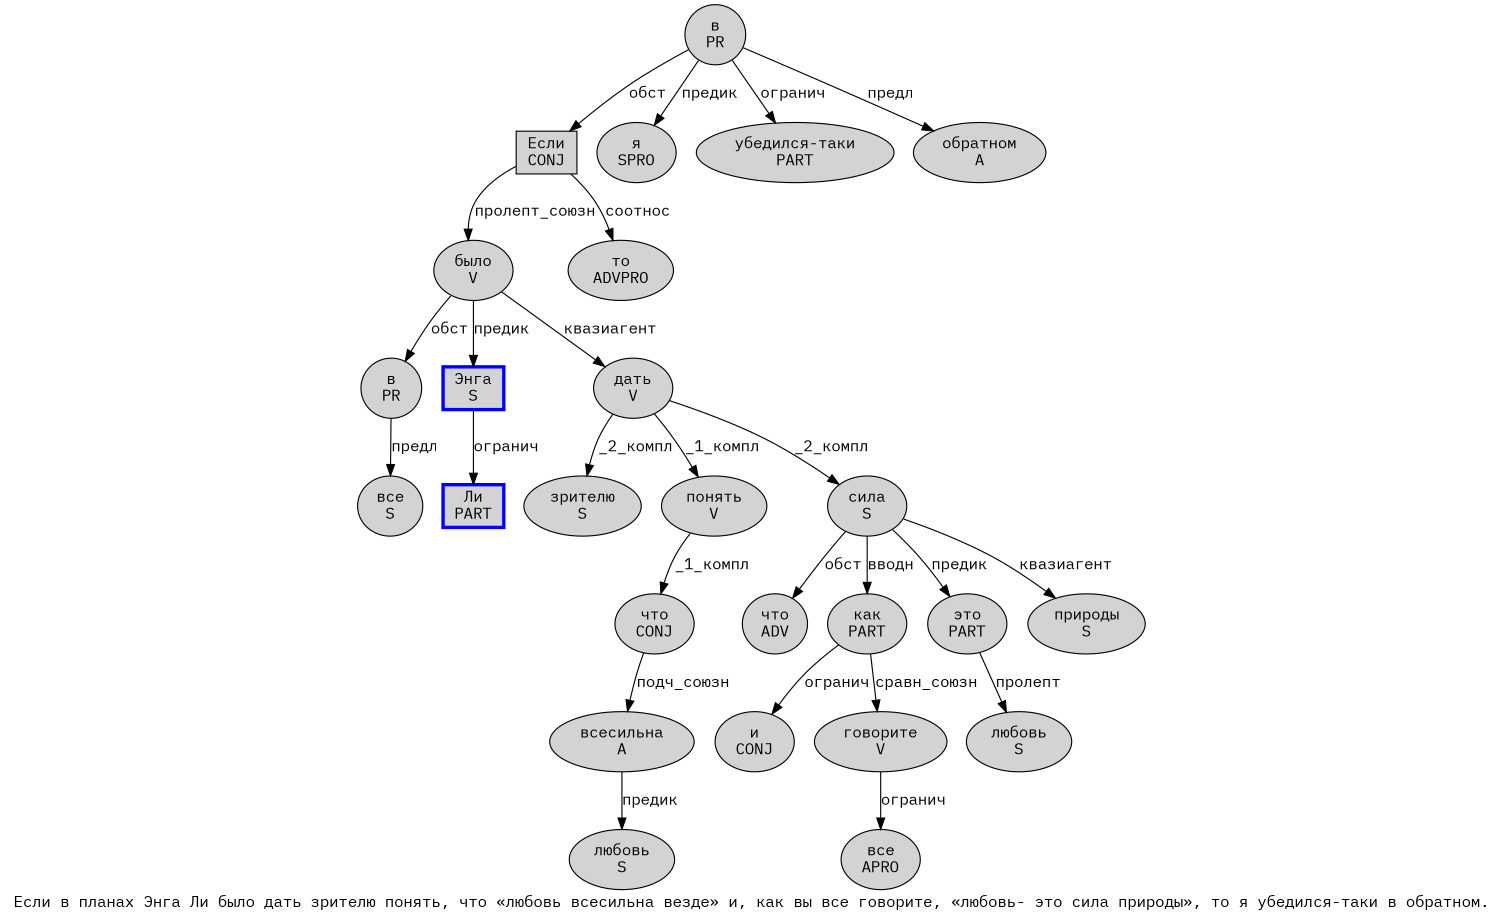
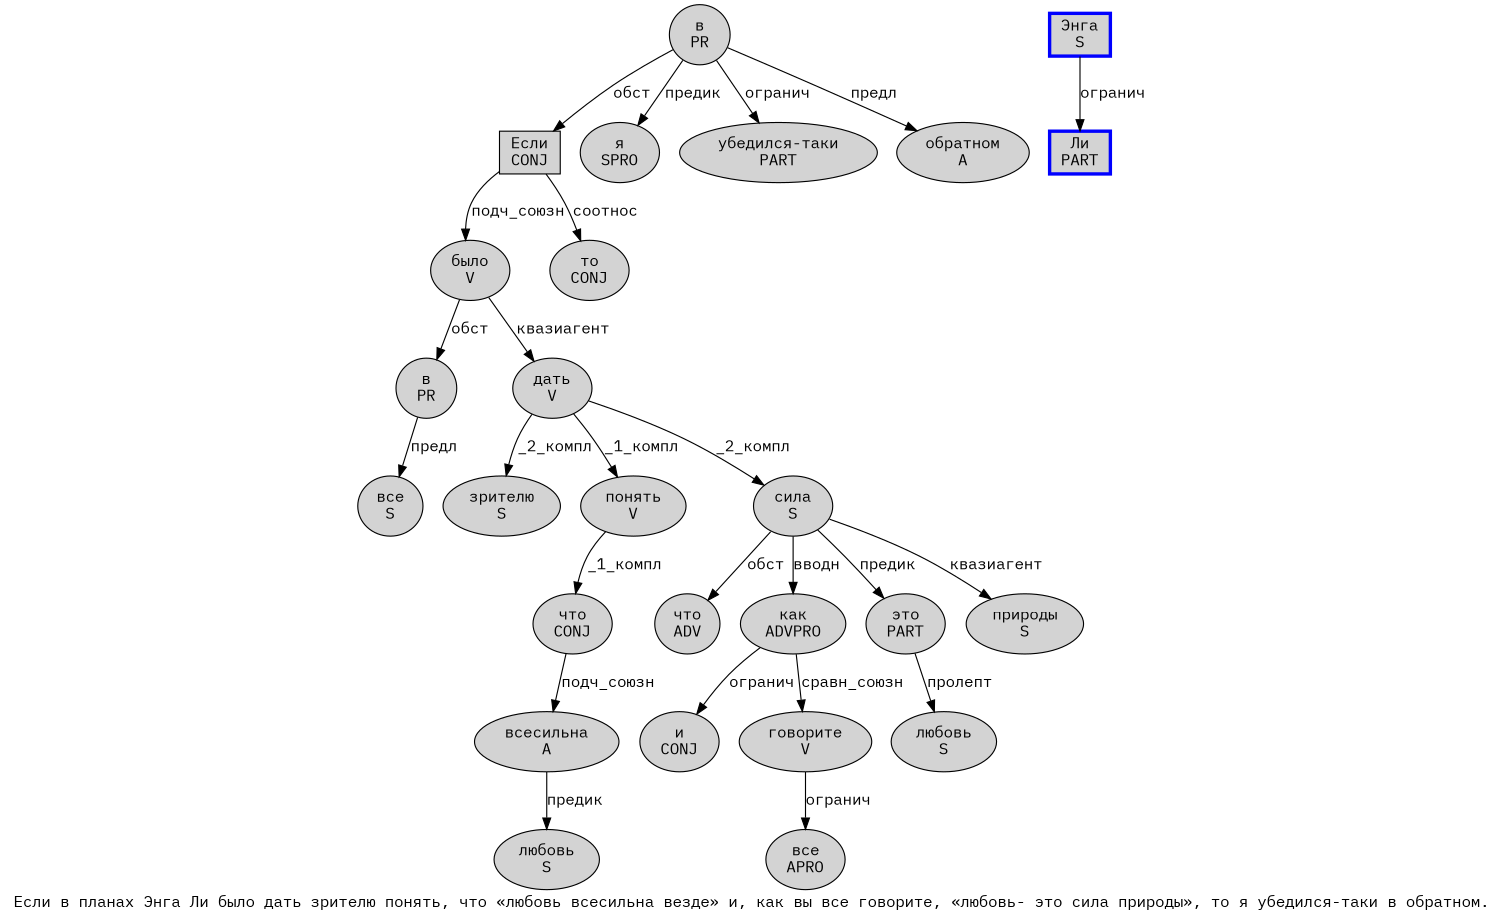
edge "Если CONJ" -> "было V": label "пролепт_союзн" -> "подч_союзн"
node "то ADVPRO": label "то ADVPRO" -> "то CONJ"
edge "было V" -> "Энга S": removed, label "предик"
node "как PART": label "как PART" -> "как ADVPRO"
